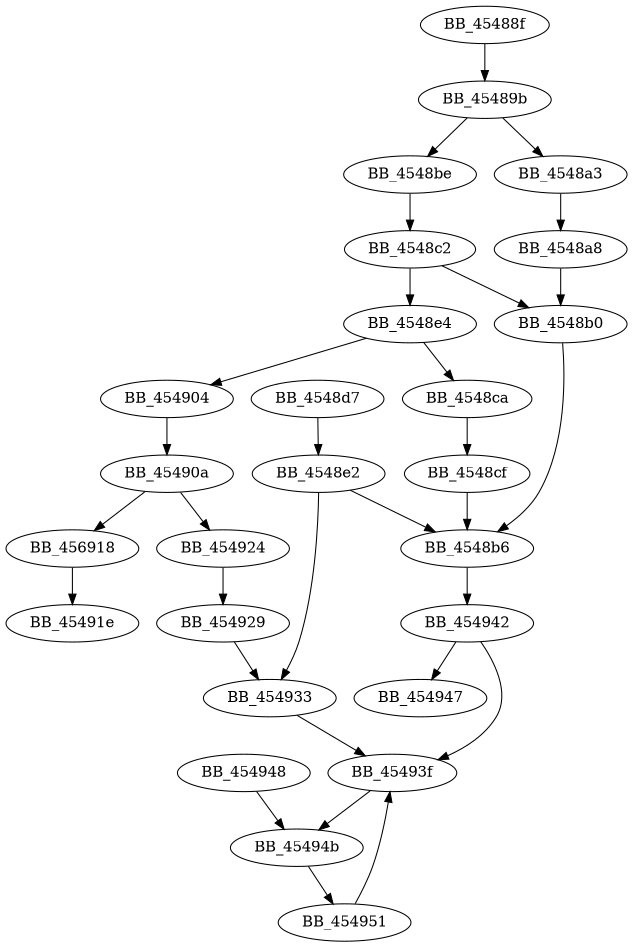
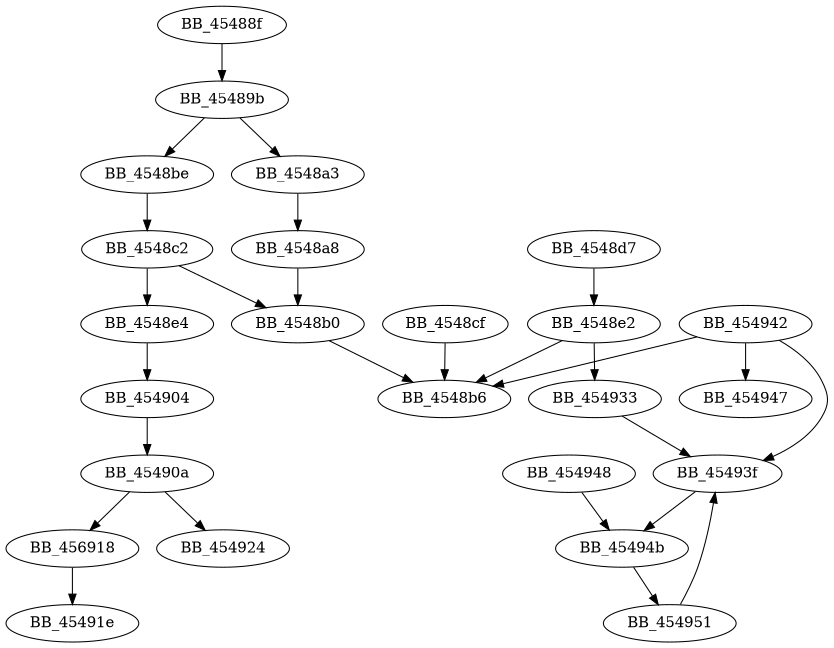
node "BB_4548ca": removed
edge "BB_4548b6" -> "BB_454942": reversed
node "BB_454929": removed
